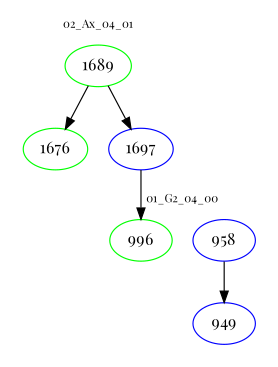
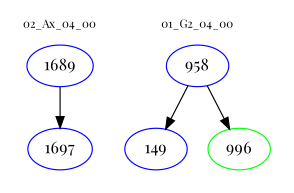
cluster "02_Ax_04_01": label "02_Ax_04_01" -> "02_Ax_04_00"
node "1689": color green -> blue
node "1676": removed
edge "1697" -> "996": now "958" -> "996"
node "949": label "949" -> "149"
